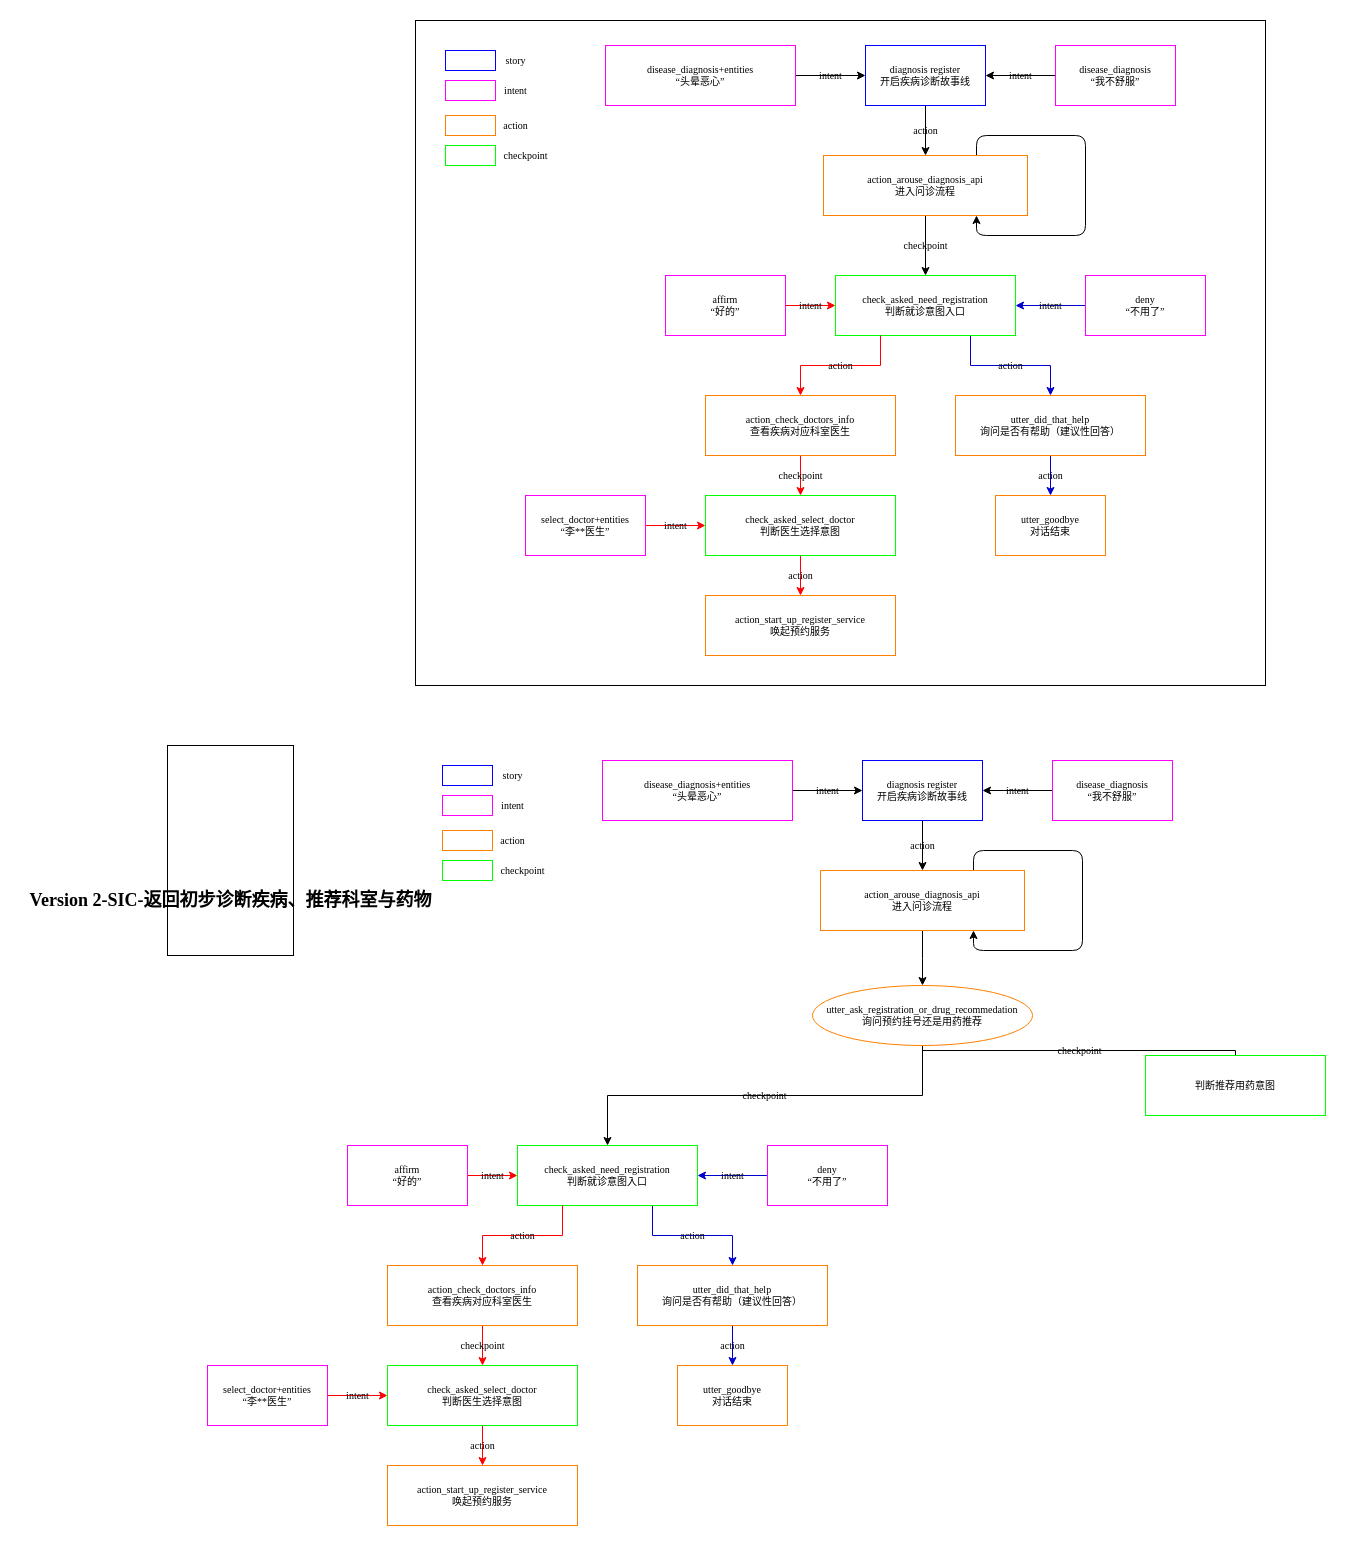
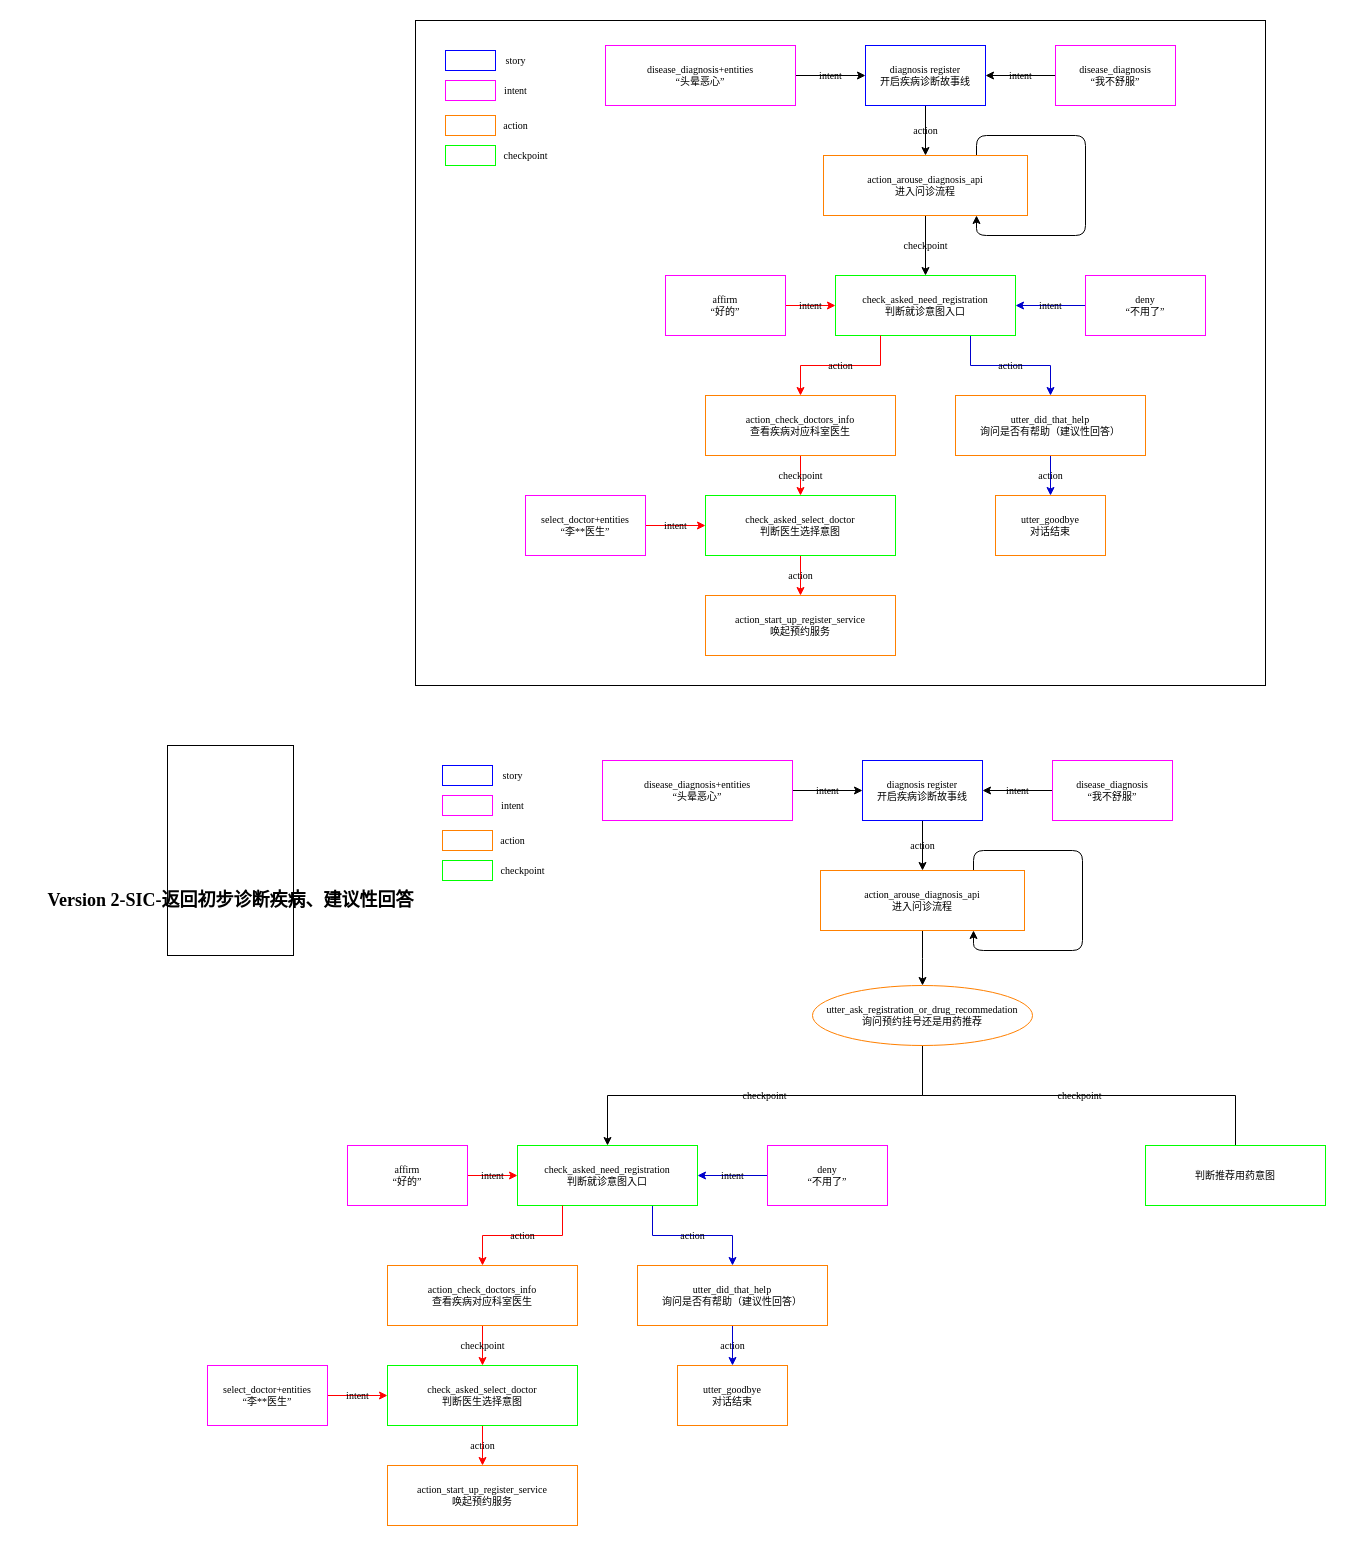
node "Version 2-SIC-返回初步诊断疾病、推荐科室与药物": label "Version 2-SIC-返回初步诊断疾病、推荐科室与药物" -> "Version 2-SIC-返回初步诊断疾病、建议性回答"
node "判断推荐用药意图": moved (1236, 1086) -> (1236, 1176)
